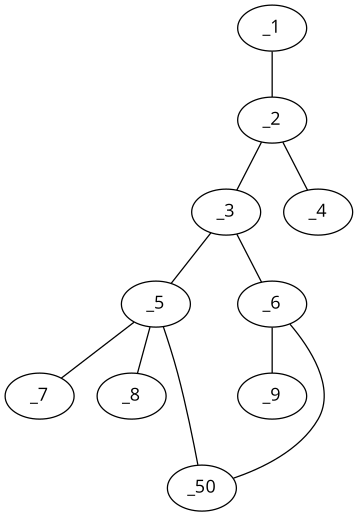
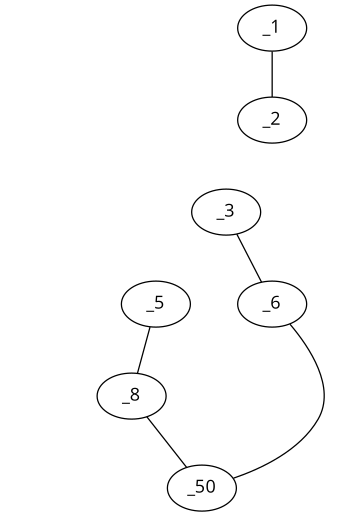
edge "_2" -- "_3": removed
node "_4": removed
edge "_3" -- "_5": removed
edge "_5" -- "_50": now "_8" -- "_50"
node "_7": removed
node "_9": removed
